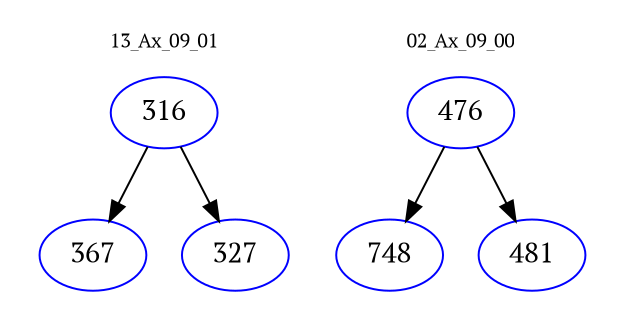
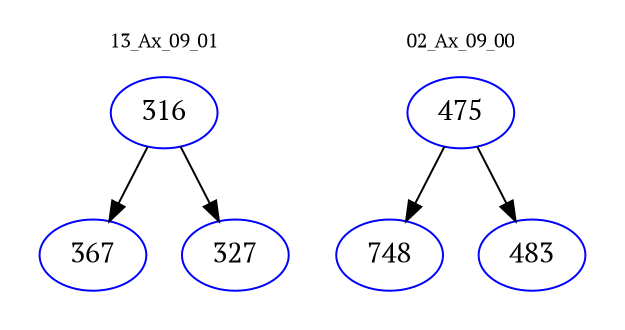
node "476": label "476" -> "475"
node "481": label "481" -> "483"
